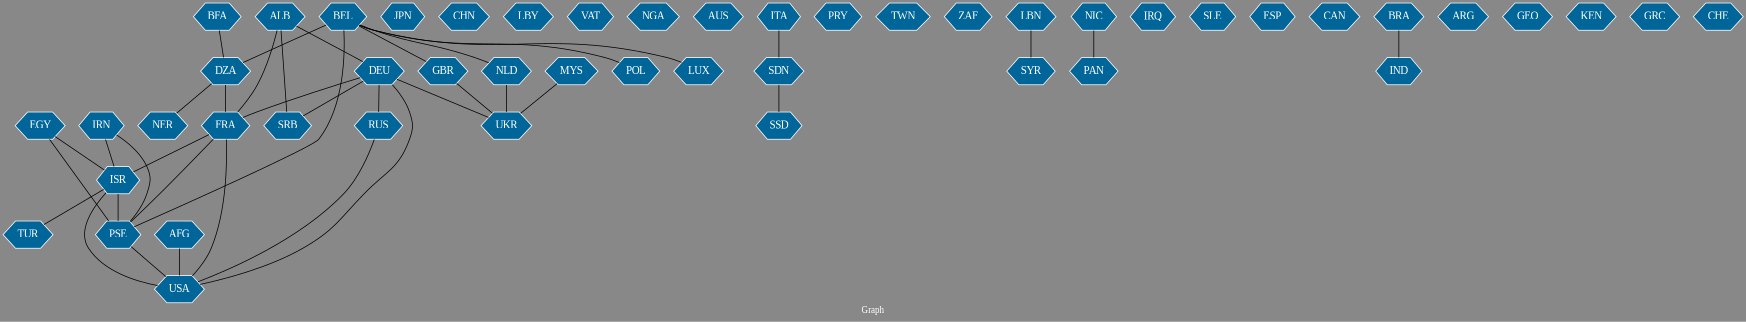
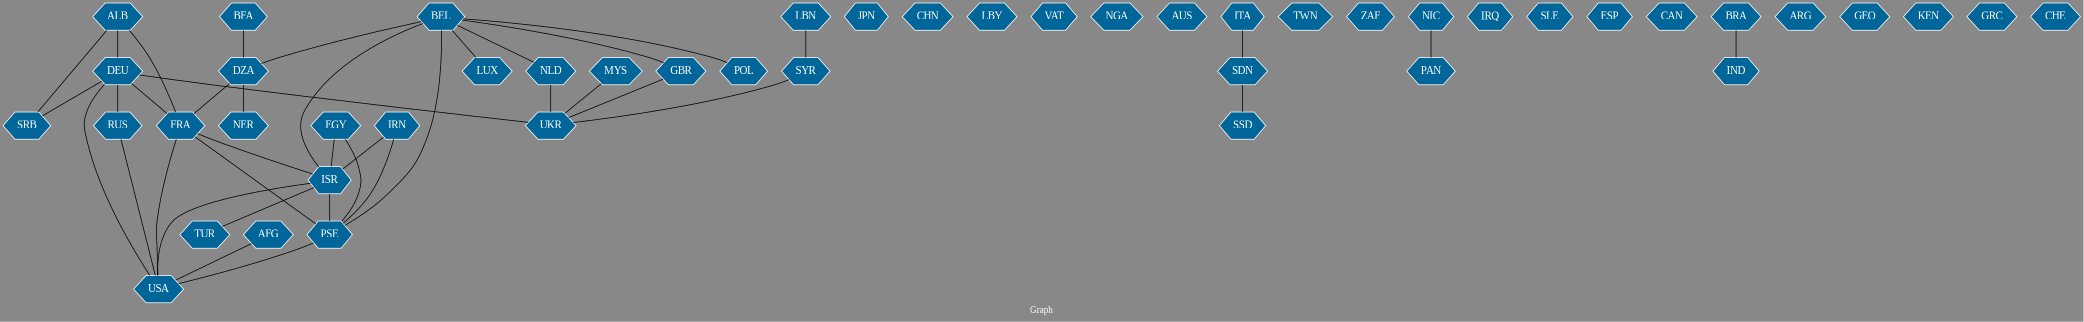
node "PRY": removed
edge "BEL" -- "ISR": added
edge "SYR" -- "UKR": added
